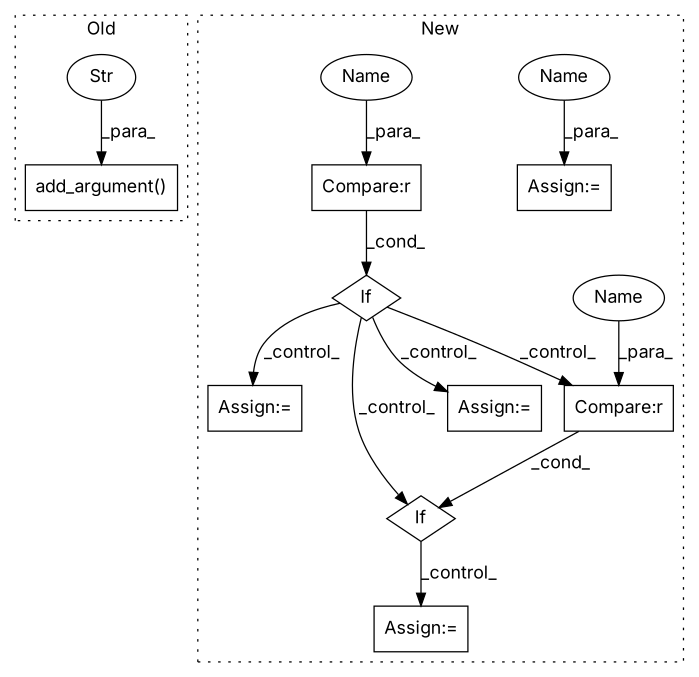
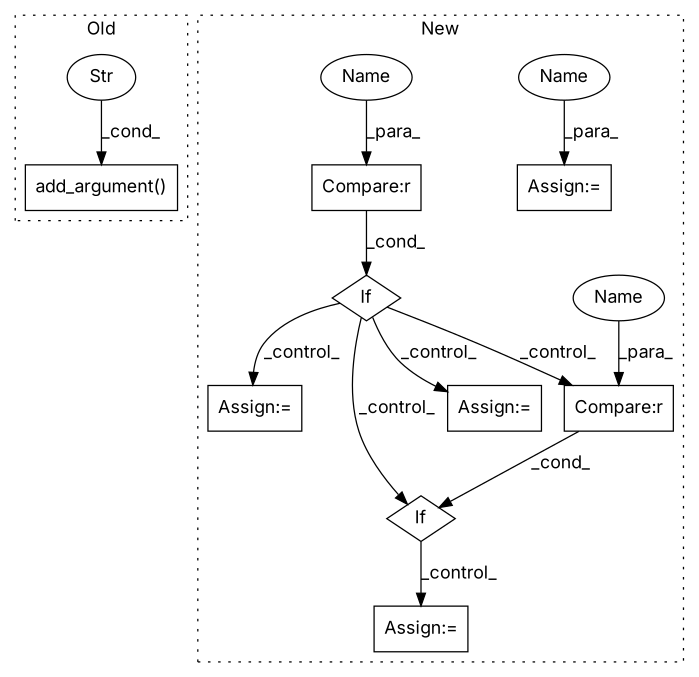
edge "Str" -> "add_argument()": label "_para_" -> "_cond_"
